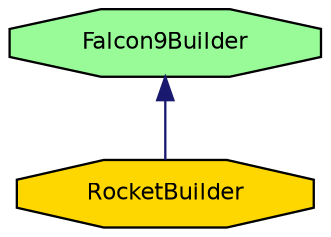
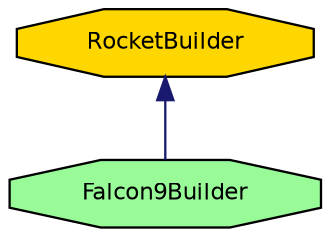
edge "RocketBuilder" -> "Falcon9Builder": reversed
